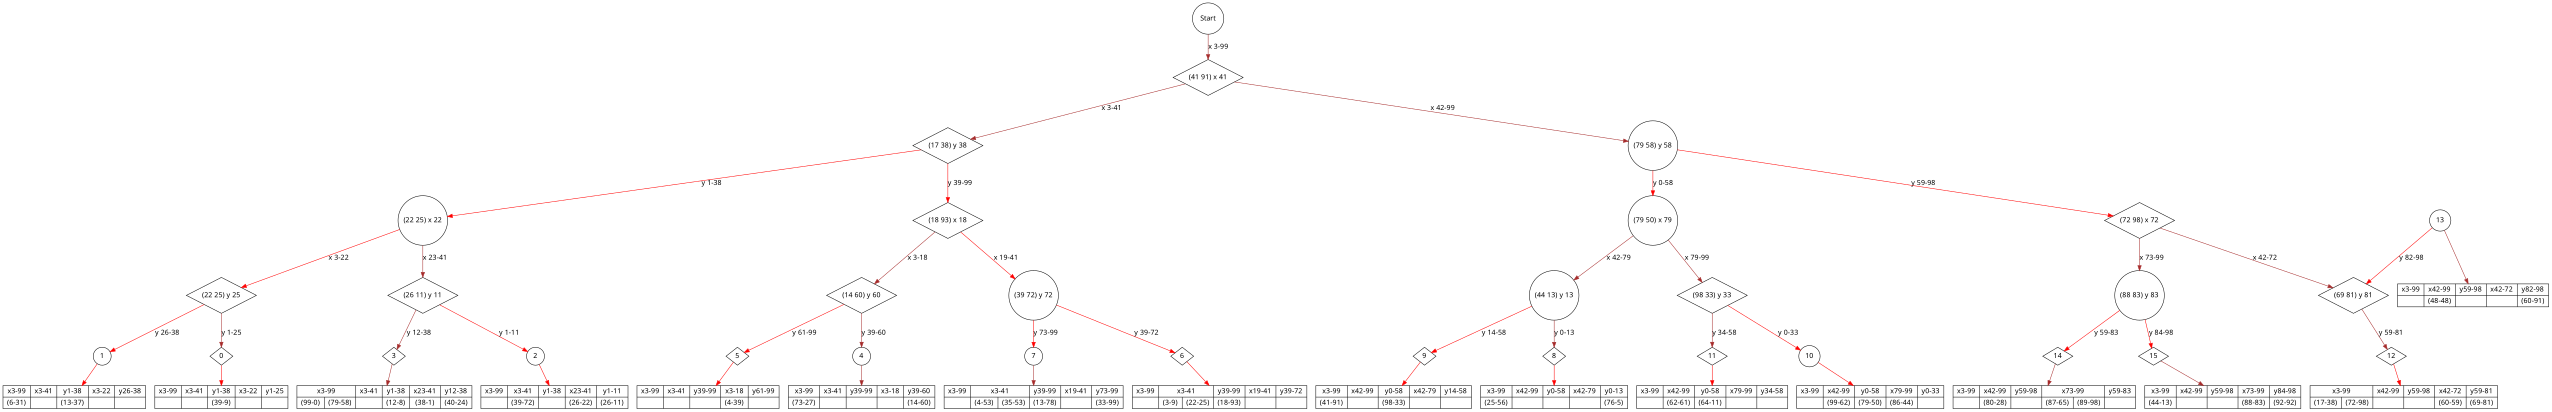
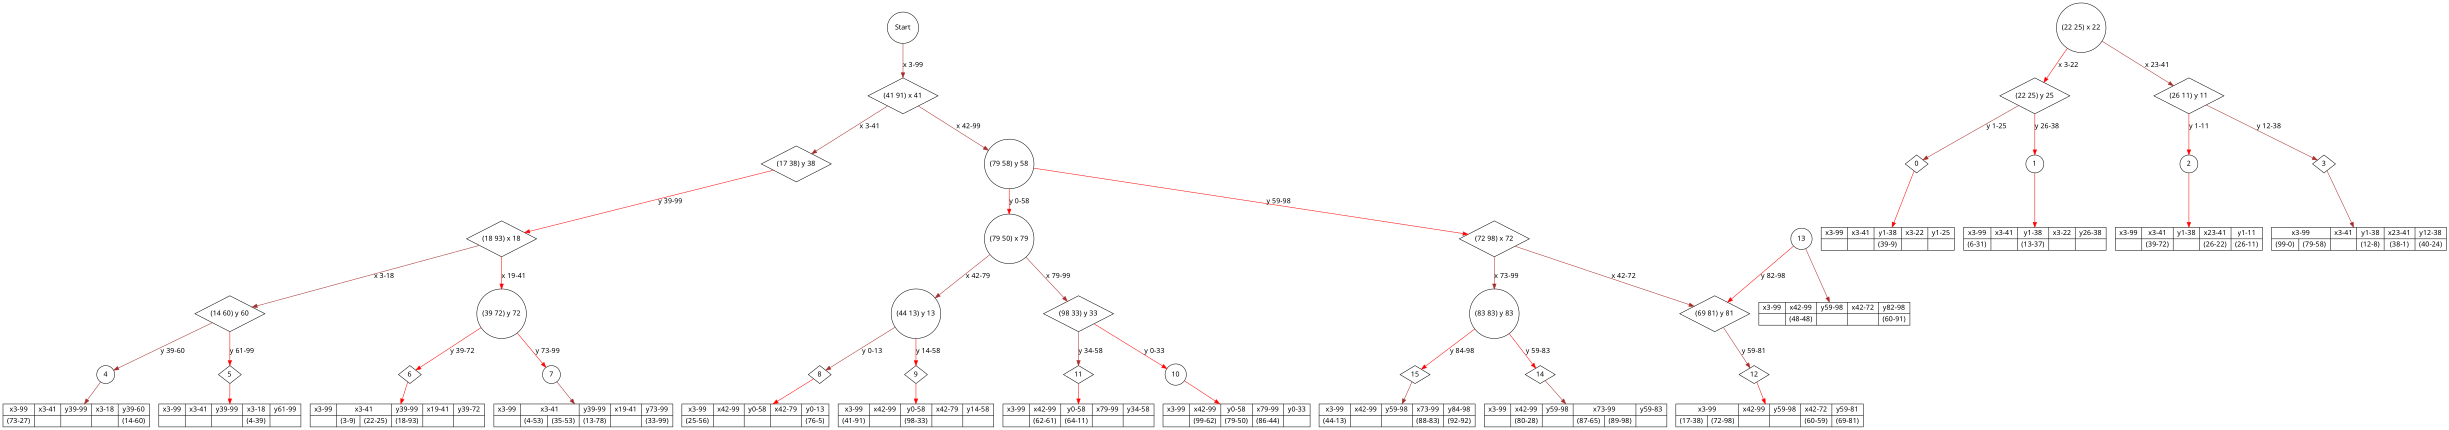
edge "(17 38) y 38" -> "(22 25) x 22": removed, label "y 1-38"
node "(88 83) y 83": label "(88 83) y 83" -> "(83 83) y 83"
